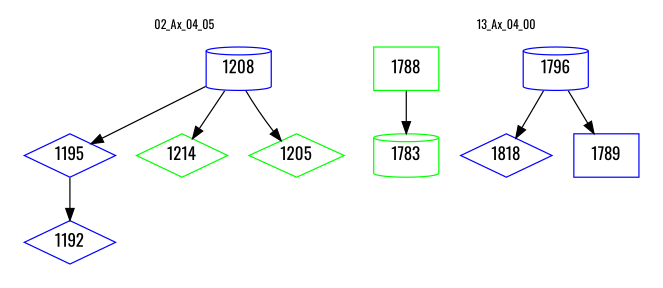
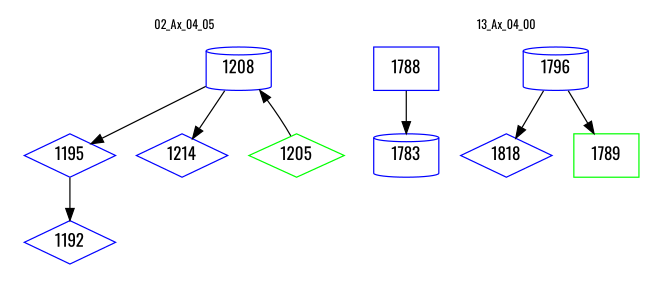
node "1788": color green -> blue
edge "1208" -> "1205": reversed
node "1214": color green -> blue
node "1783": color green -> blue
node "1789": color blue -> green
